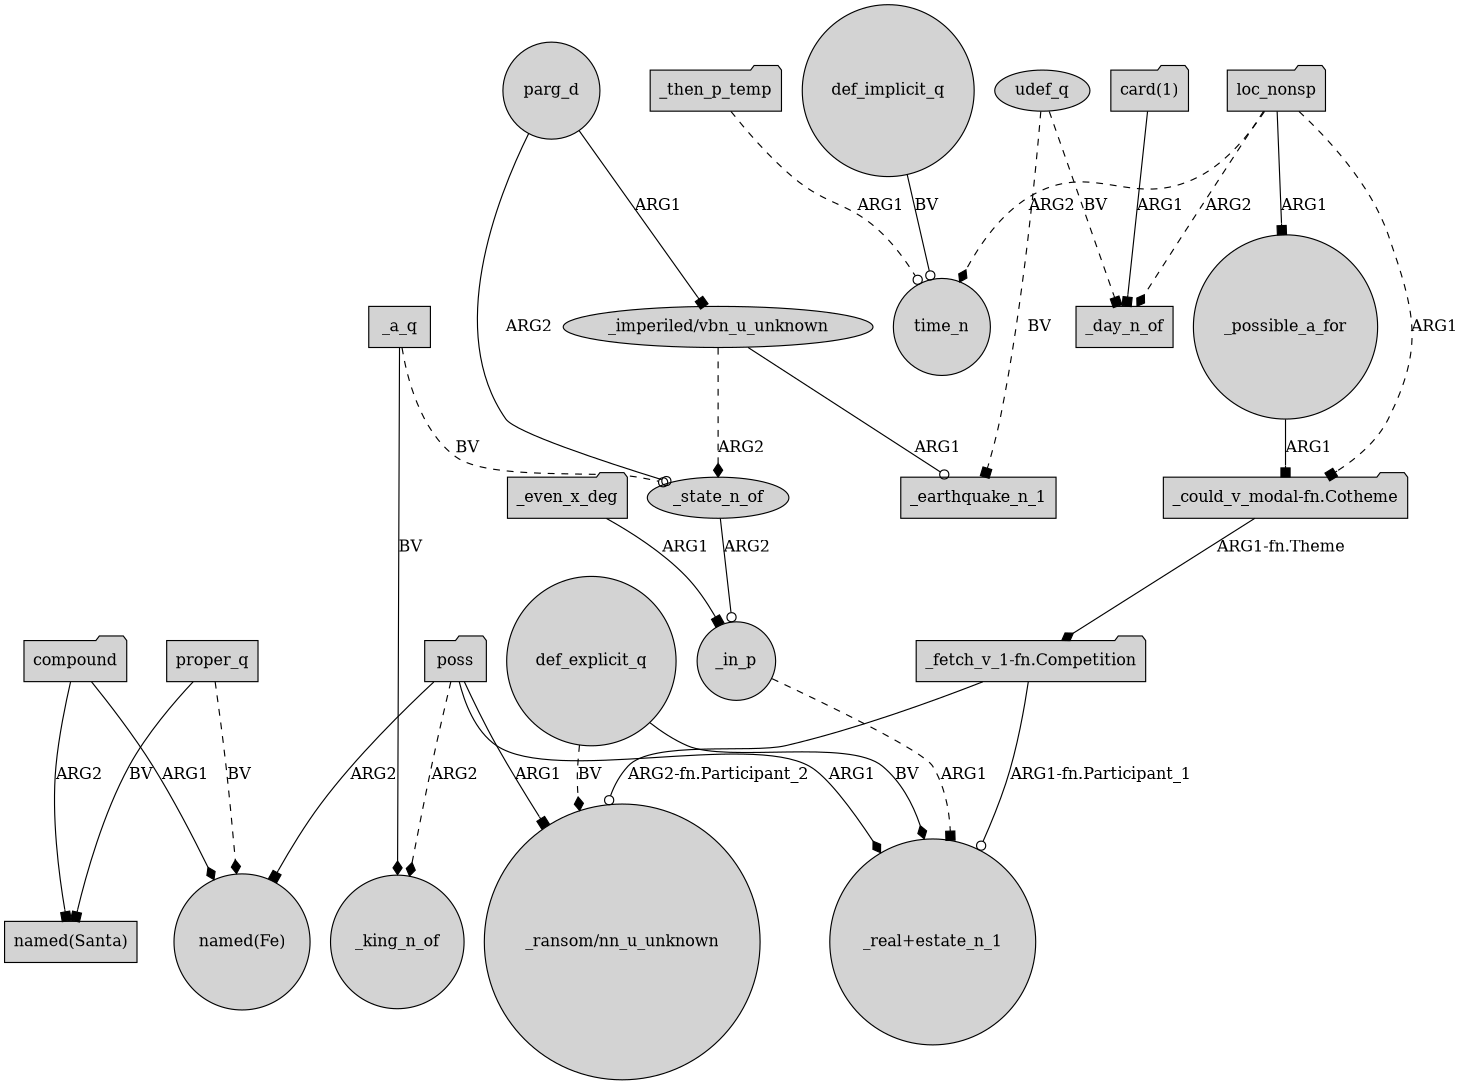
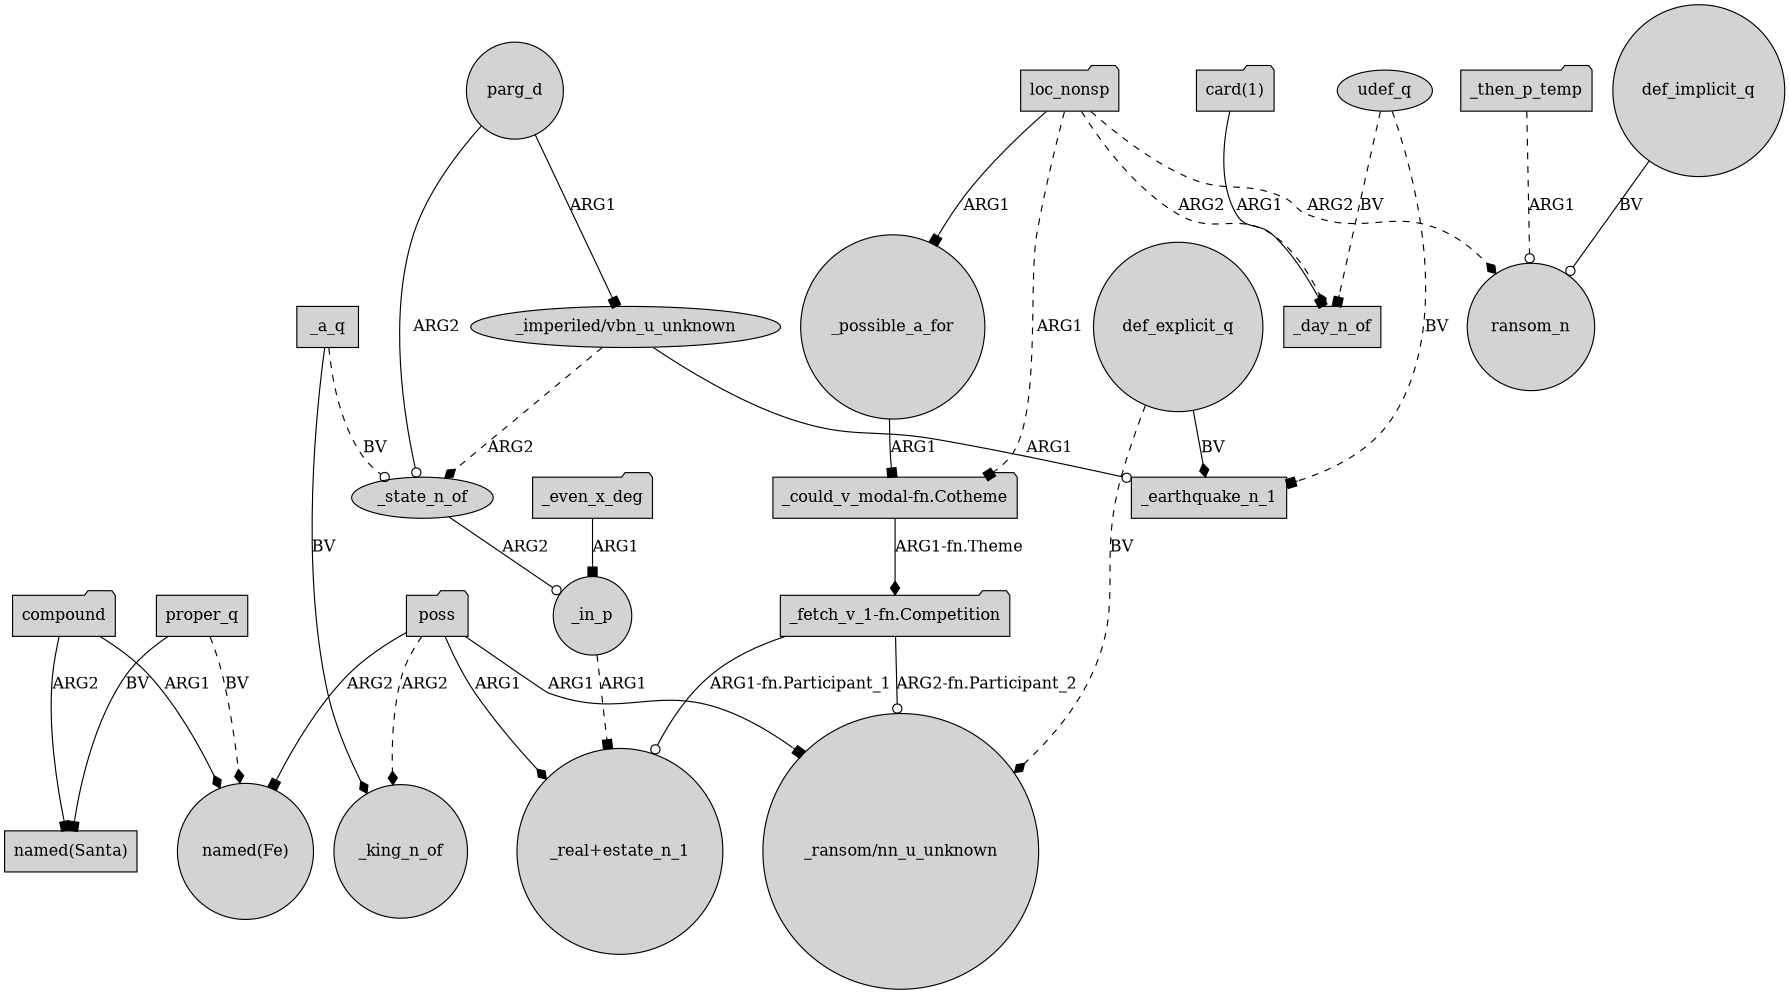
node "time_n": label "time_n" -> "ransom_n"
edge "def_explicit_q" -> "_real+estate_n_1": now "def_explicit_q" -> "_earthquake_n_1"
